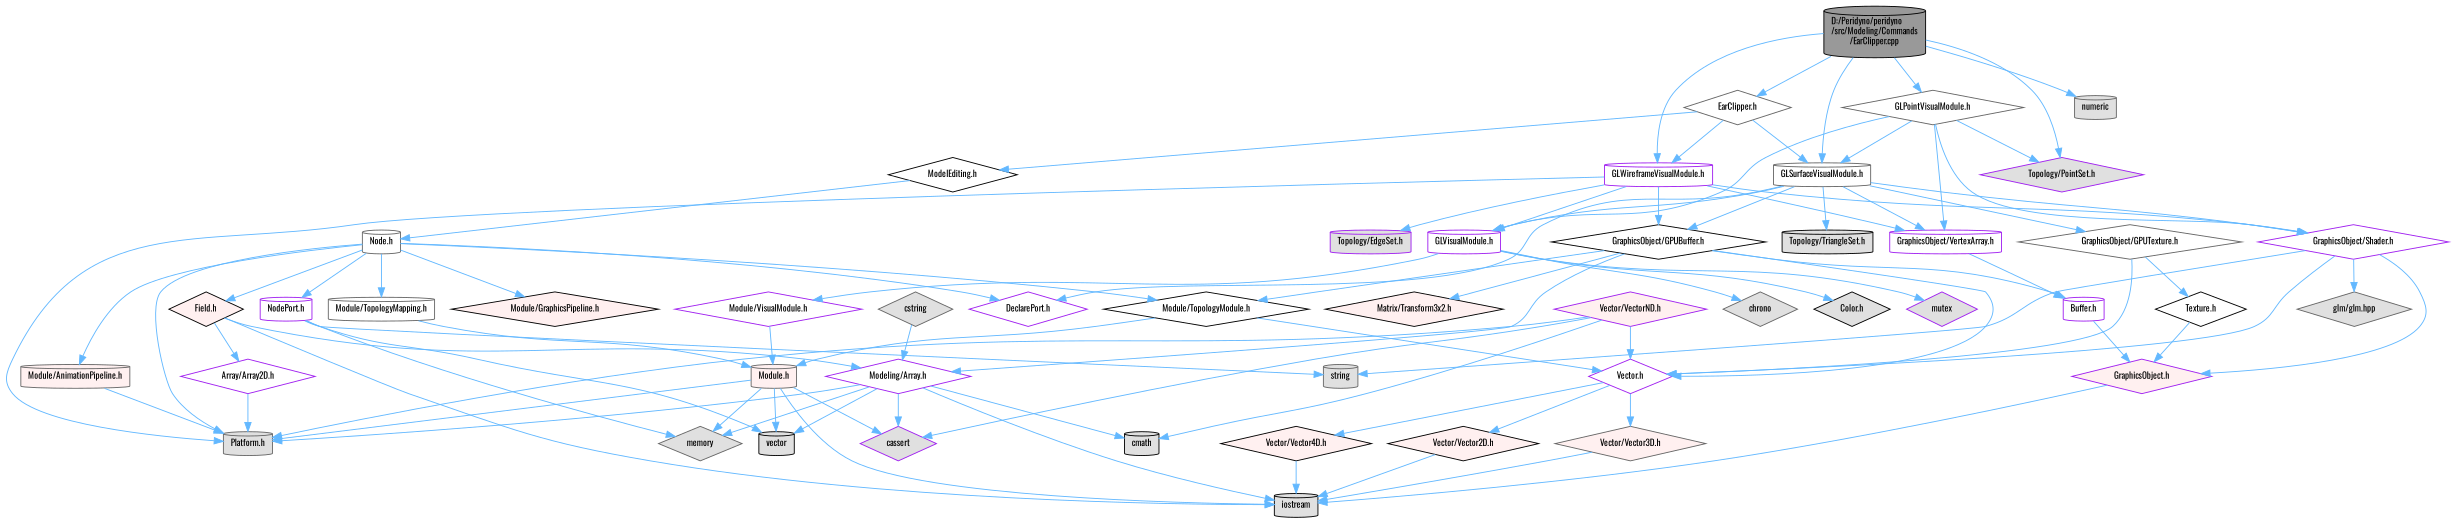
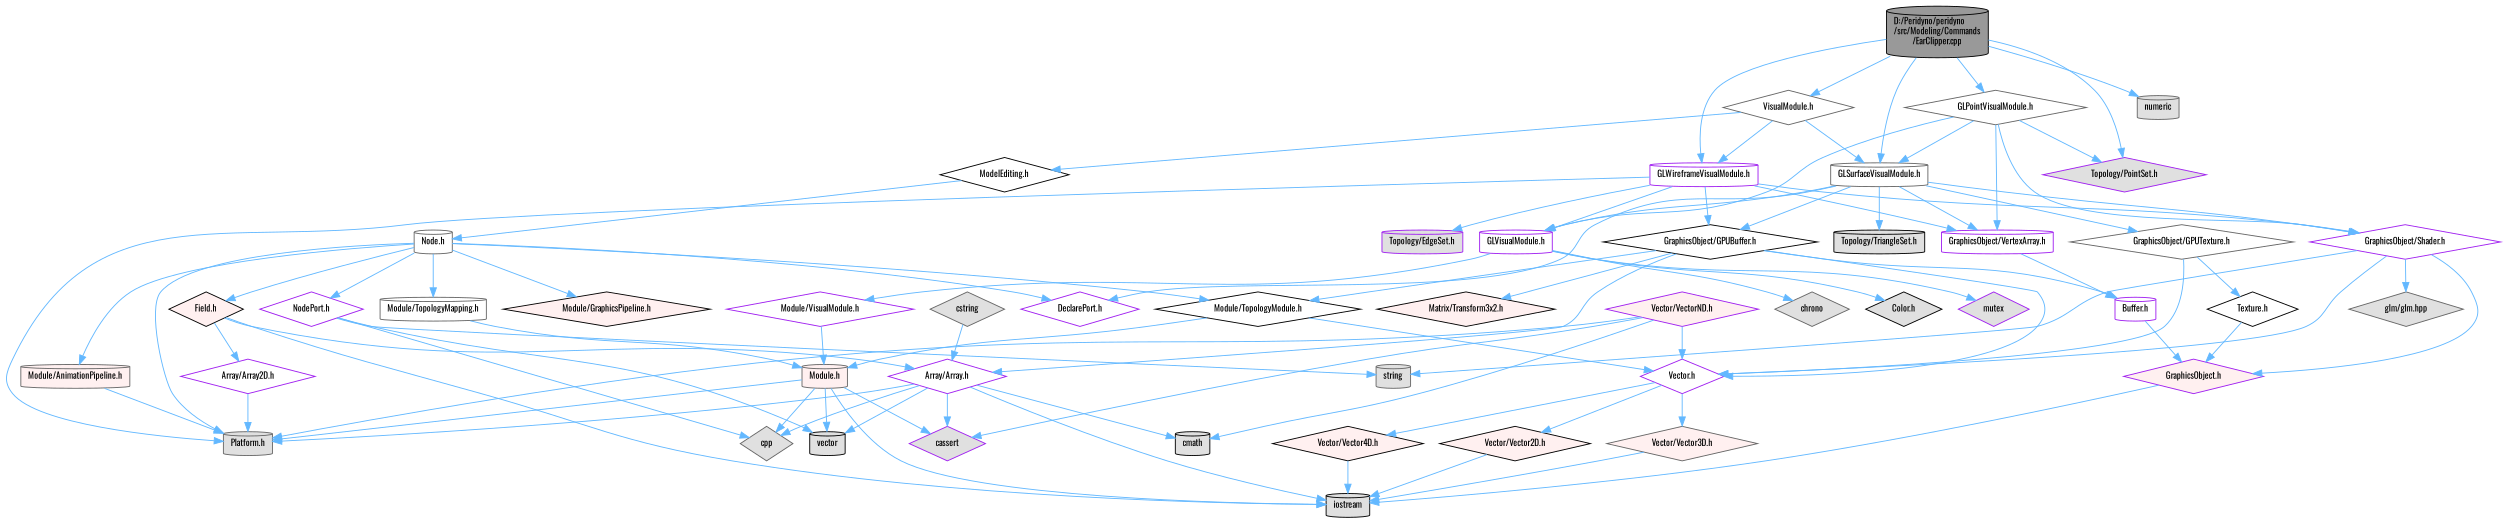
node "EarClipper.h": label "EarClipper.h" -> "VisualModule.h"
node "NodePort.h": shape cylinder -> diamond
node "Modeling/Array.h": label "Modeling/Array.h" -> "Array/Array.h"
node "memory": label "memory" -> "cpp"
